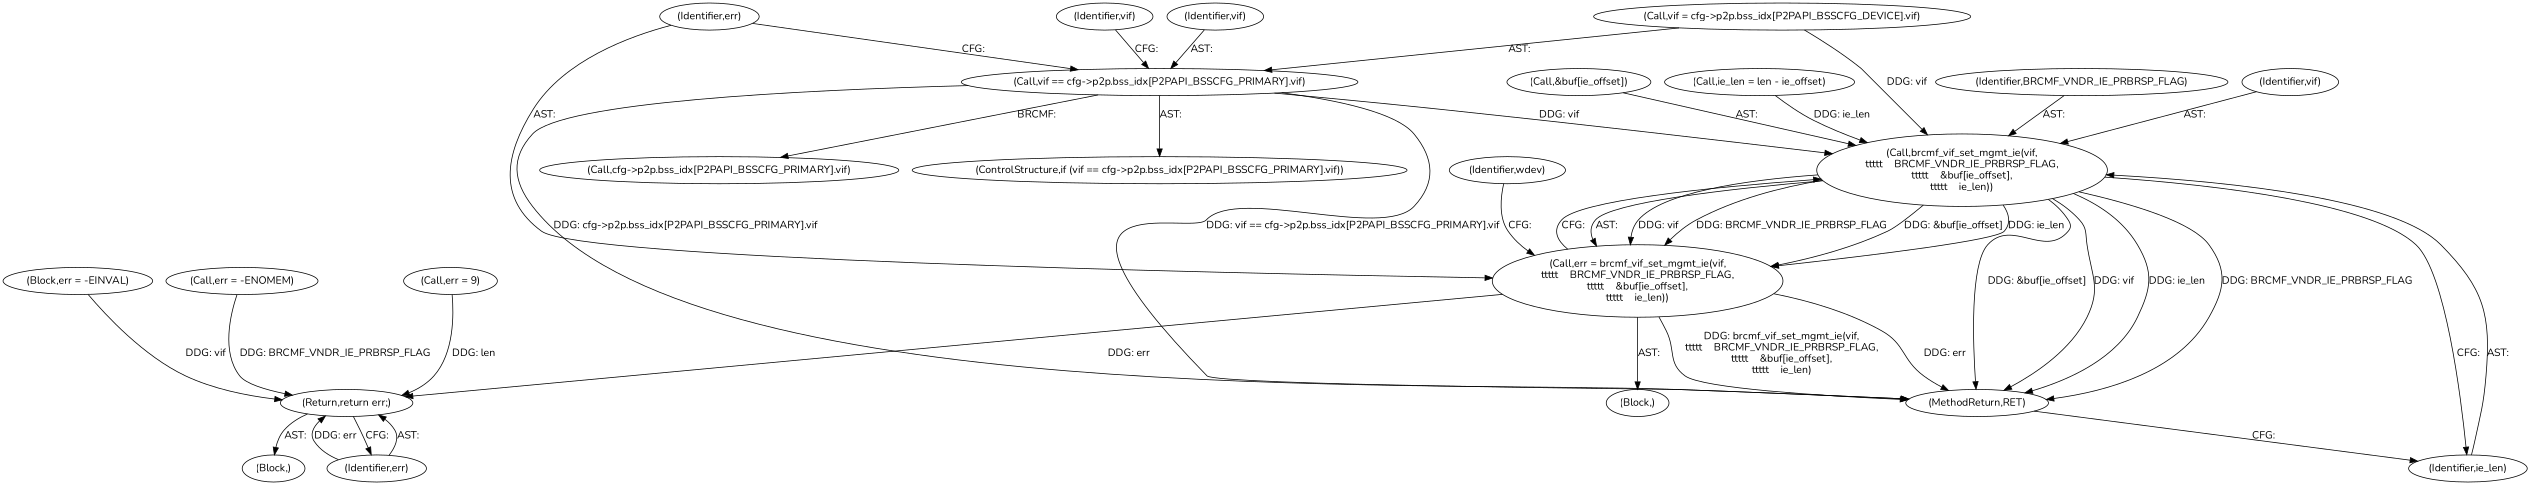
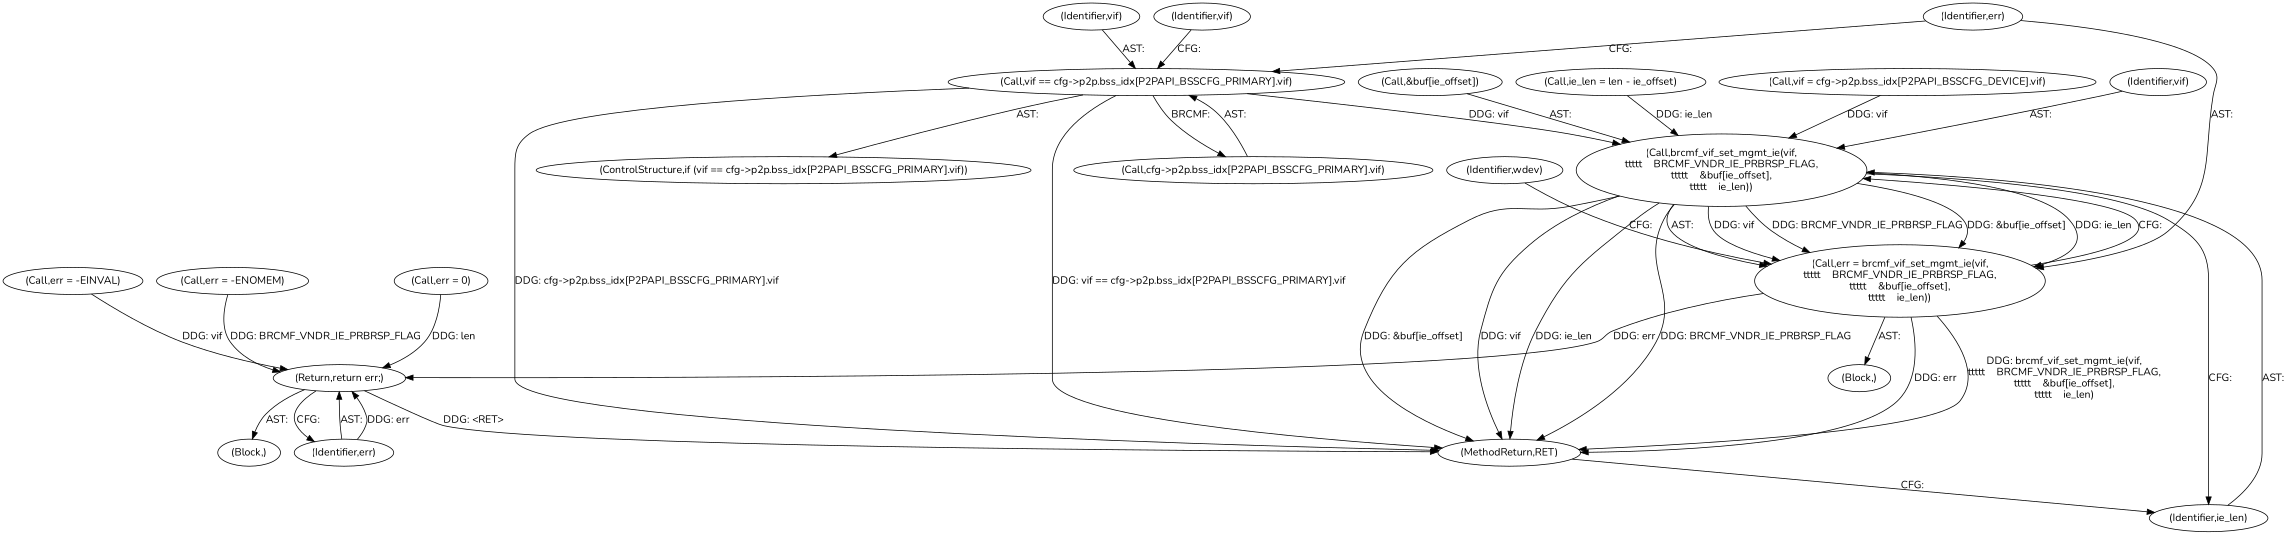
edge "(Call,vif = cfg->p2p.bss_idx[P2PAPI_BSSCFG_DEVICE].vif)" -> "(Call,vif == cfg->p2p.bss_idx[P2PAPI_BSSCFG_PRIMARY].vif)": now "(Call,cfg->p2p.bss_idx[P2PAPI_BSSCFG_PRIMARY].vif)" -> "(Call,vif == cfg->p2p.bss_idx[P2PAPI_BSSCFG_PRIMARY].vif)"
node "(Identifier,BRCMF_VNDR_IE_PRBRSP_FLAG)": removed
node "(Block,err = -EINVAL)": label "(Block,err = -EINVAL)" -> "(Call,err = -EINVAL)"
node "(Call,err = 9)": label "(Call,err = 9)" -> "(Call,err = 0)"
edge "(Return,return err;)" -> "(MethodReturn,RET)": added, label "DDG: <RET>"
